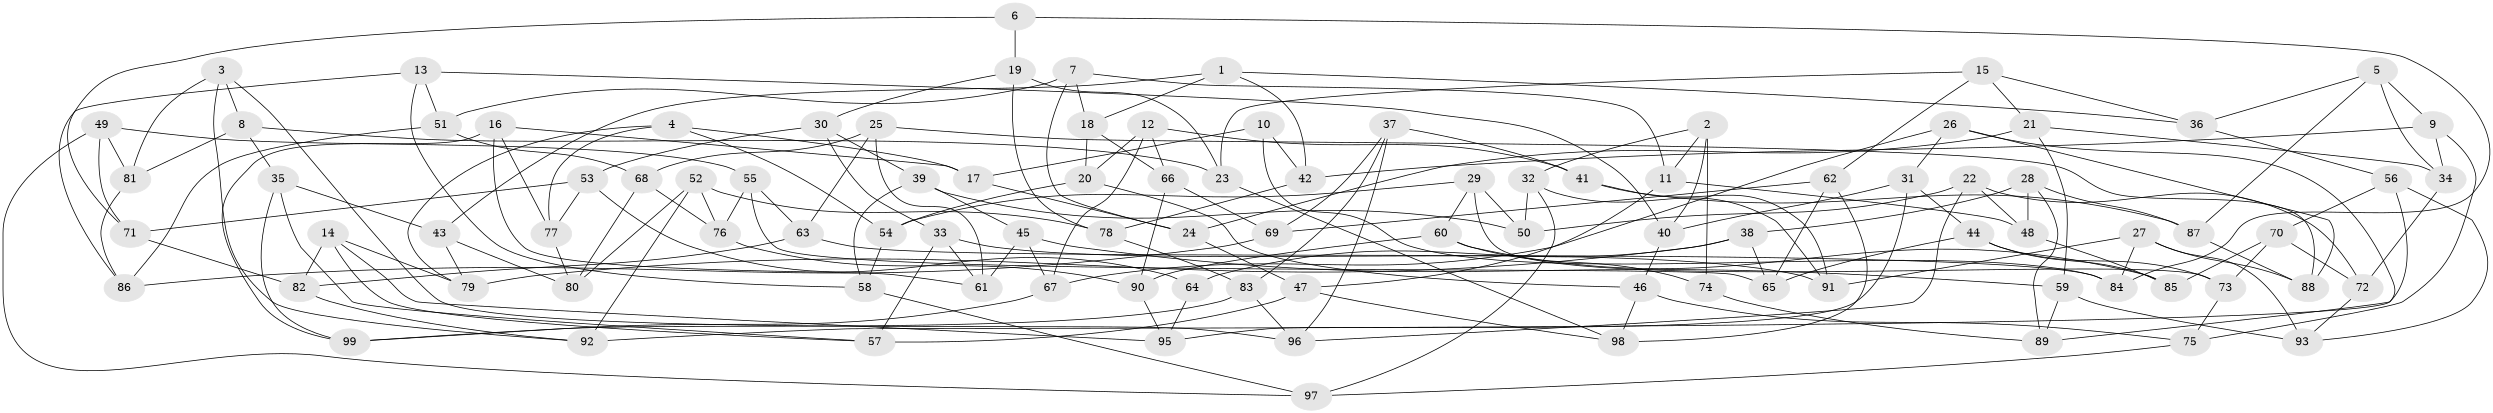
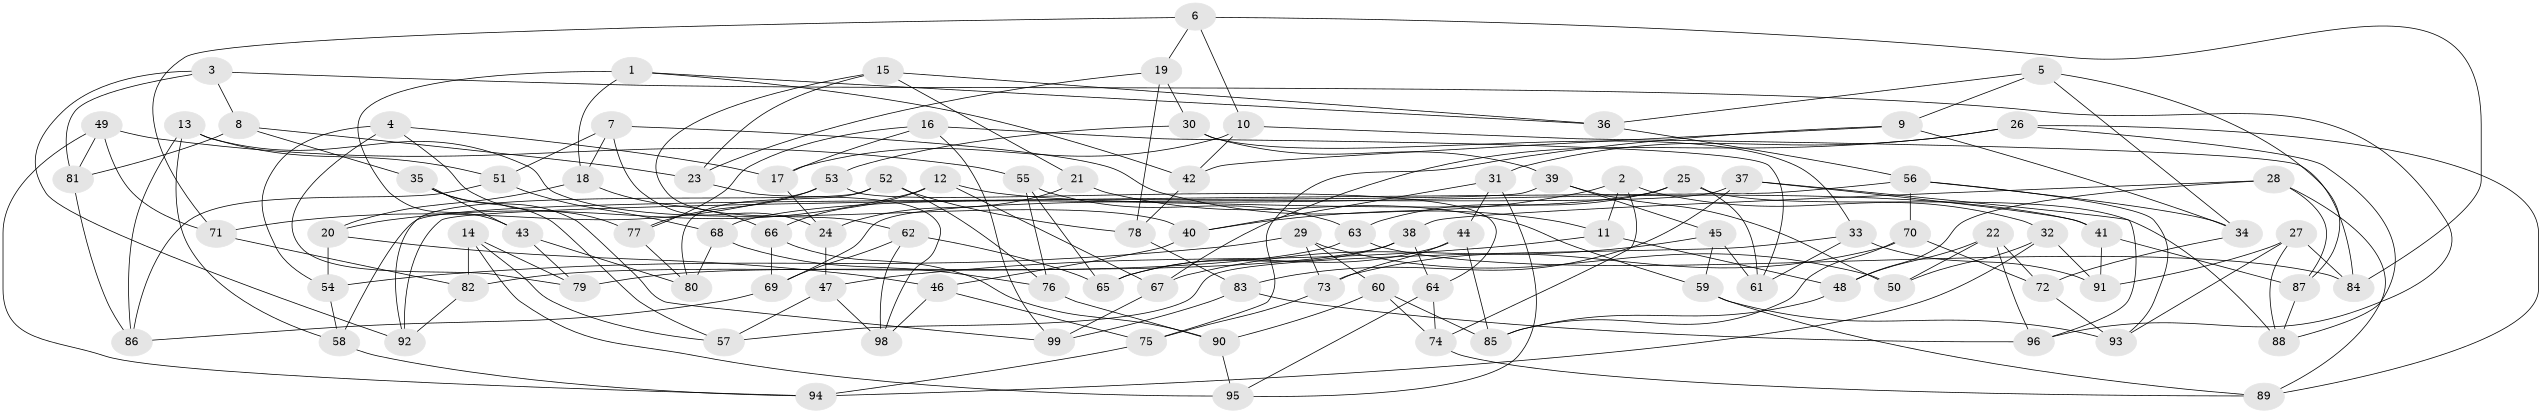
edge "6" -- "10": added
edge "21" -- "34": now "56" -- "34"
edge "64" -- "74": added
node "97": label "97" -> "94"
